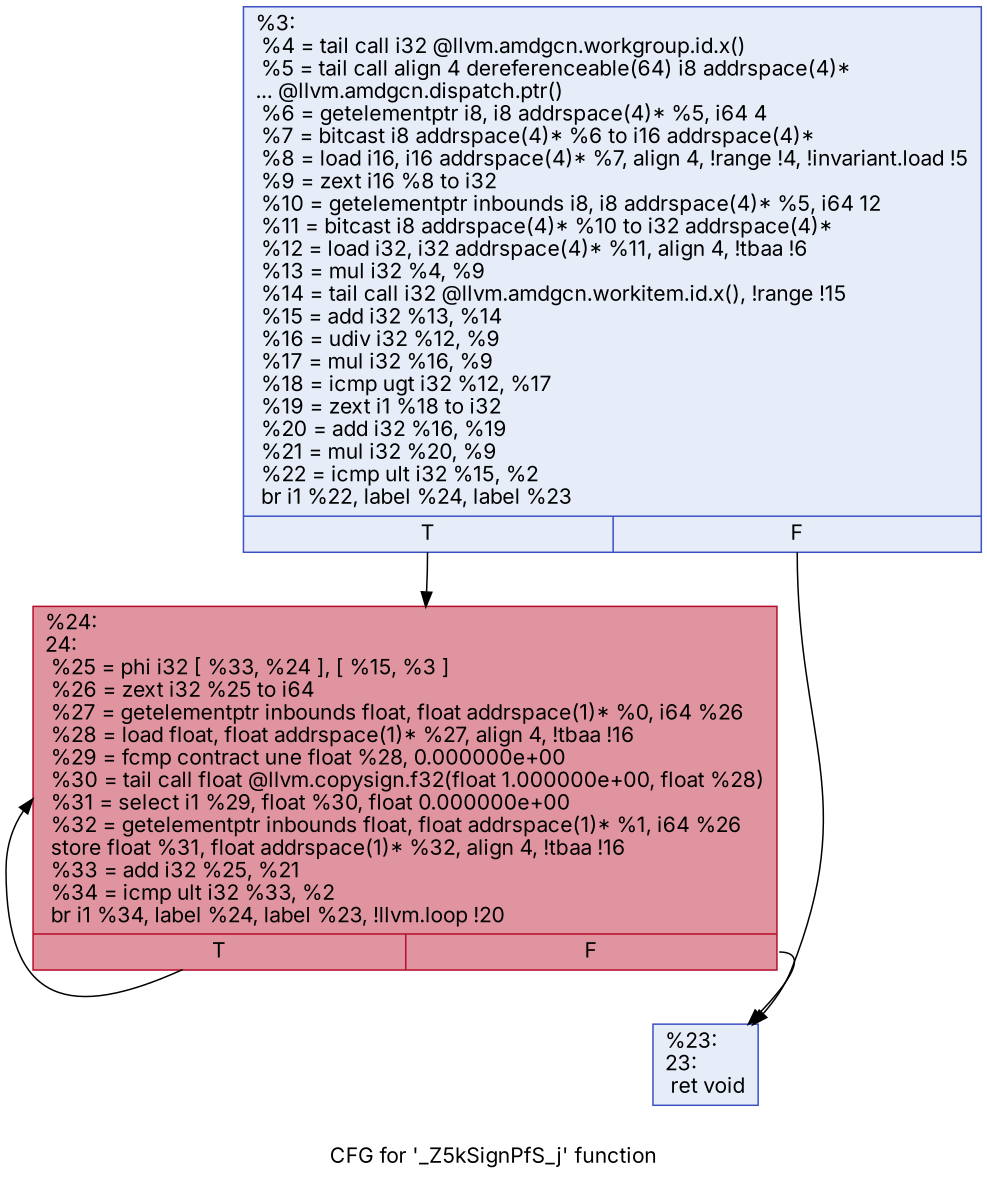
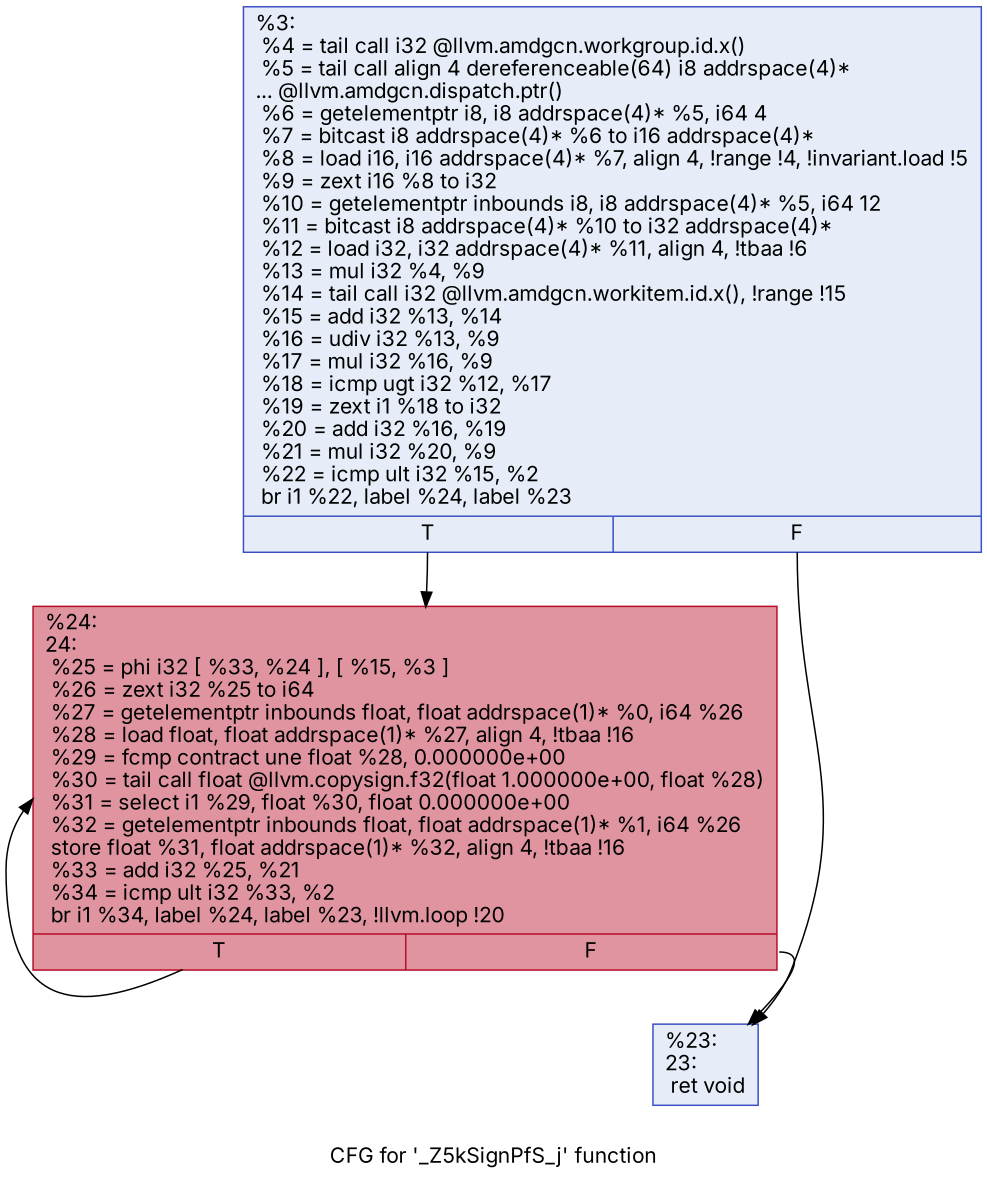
node "%3:": text "%16 = udiv i32 %12, %9" -> "%16 = udiv i32 %13, %9"
